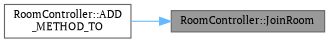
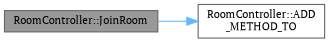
edge "RoomController::ADD _METHOD_TO" -> "RoomController::JoinRoom": reversed
